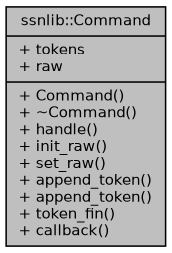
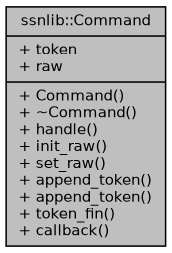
node "ssnlib::Command": text "+ tokens" -> "+ token"
